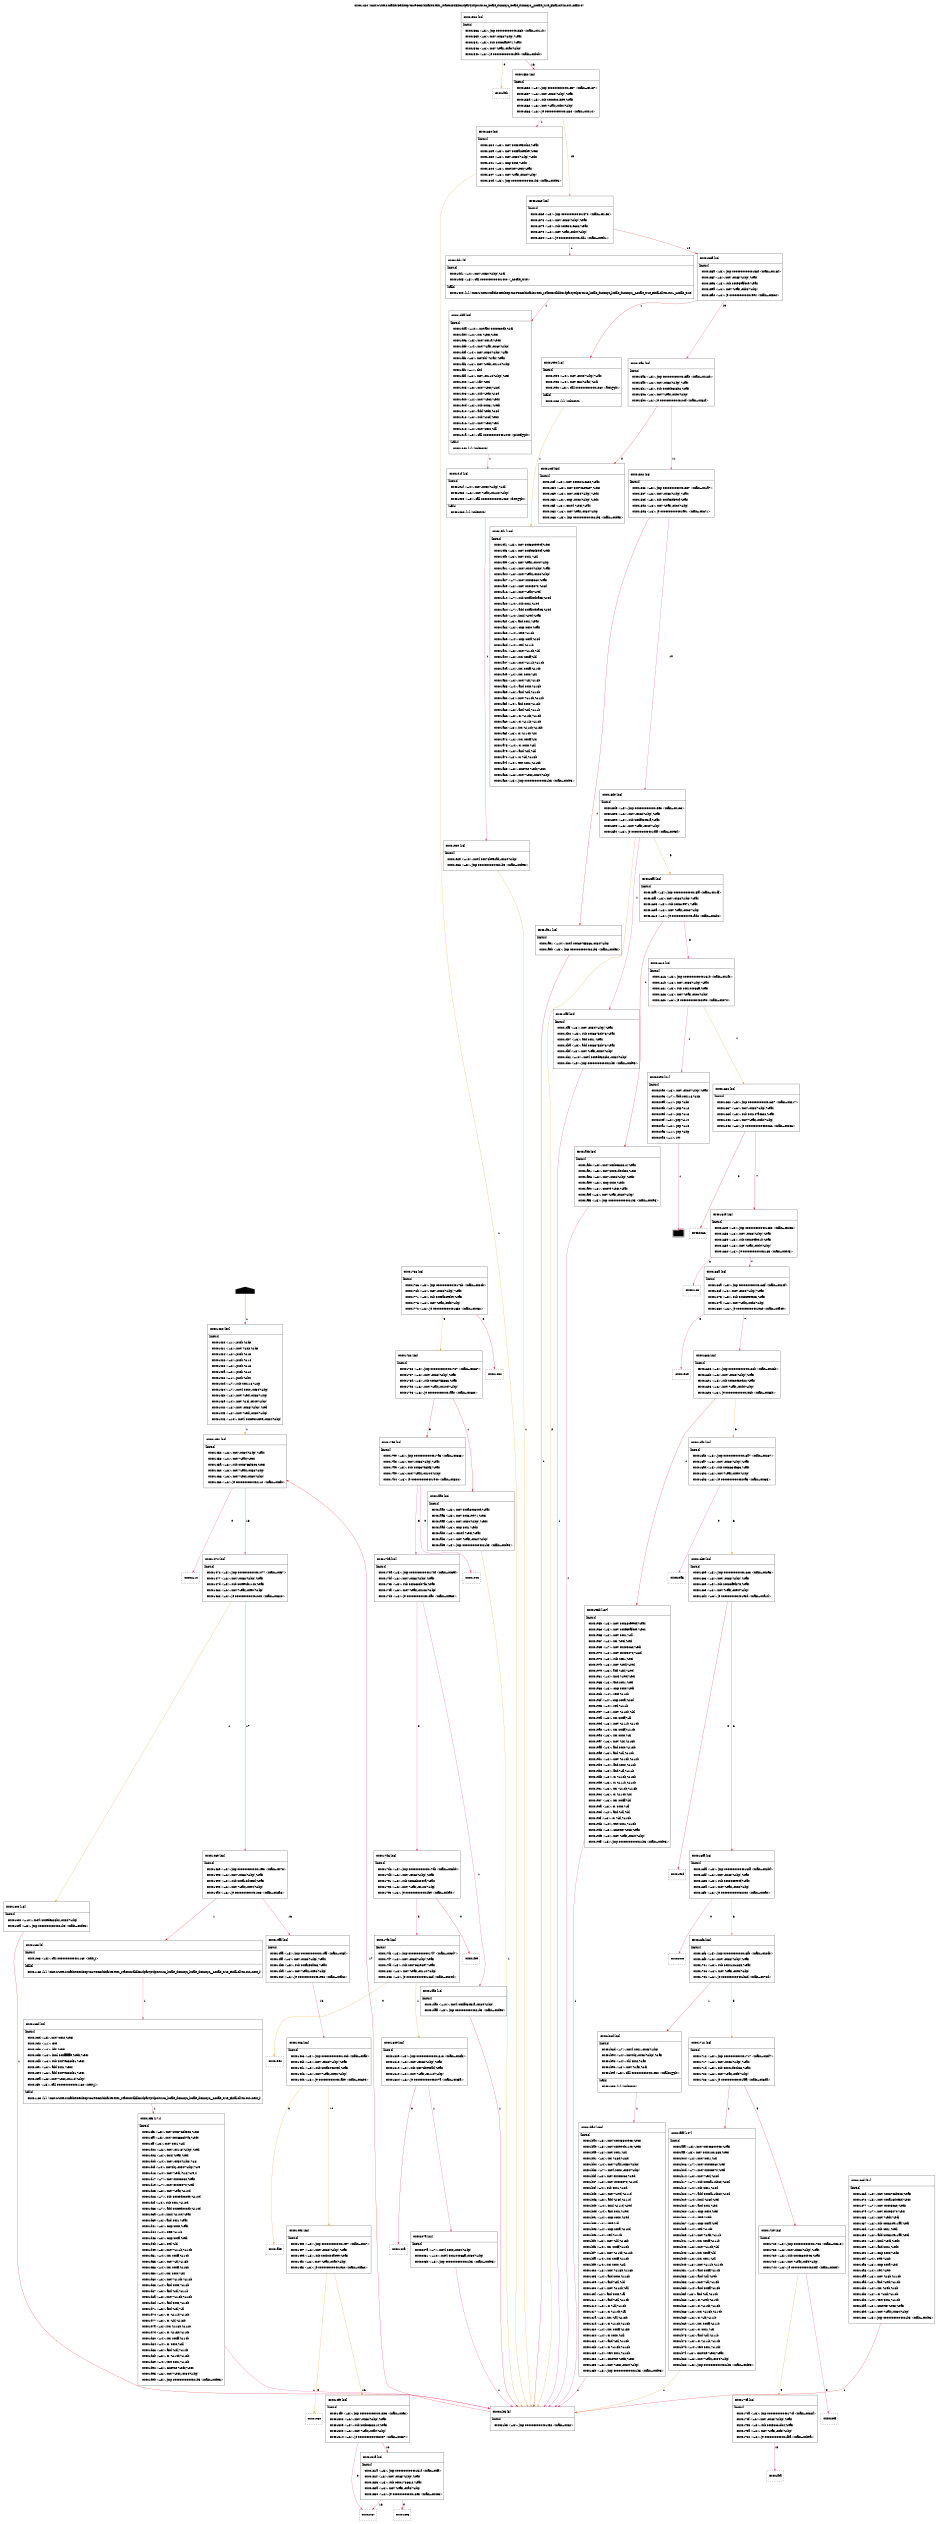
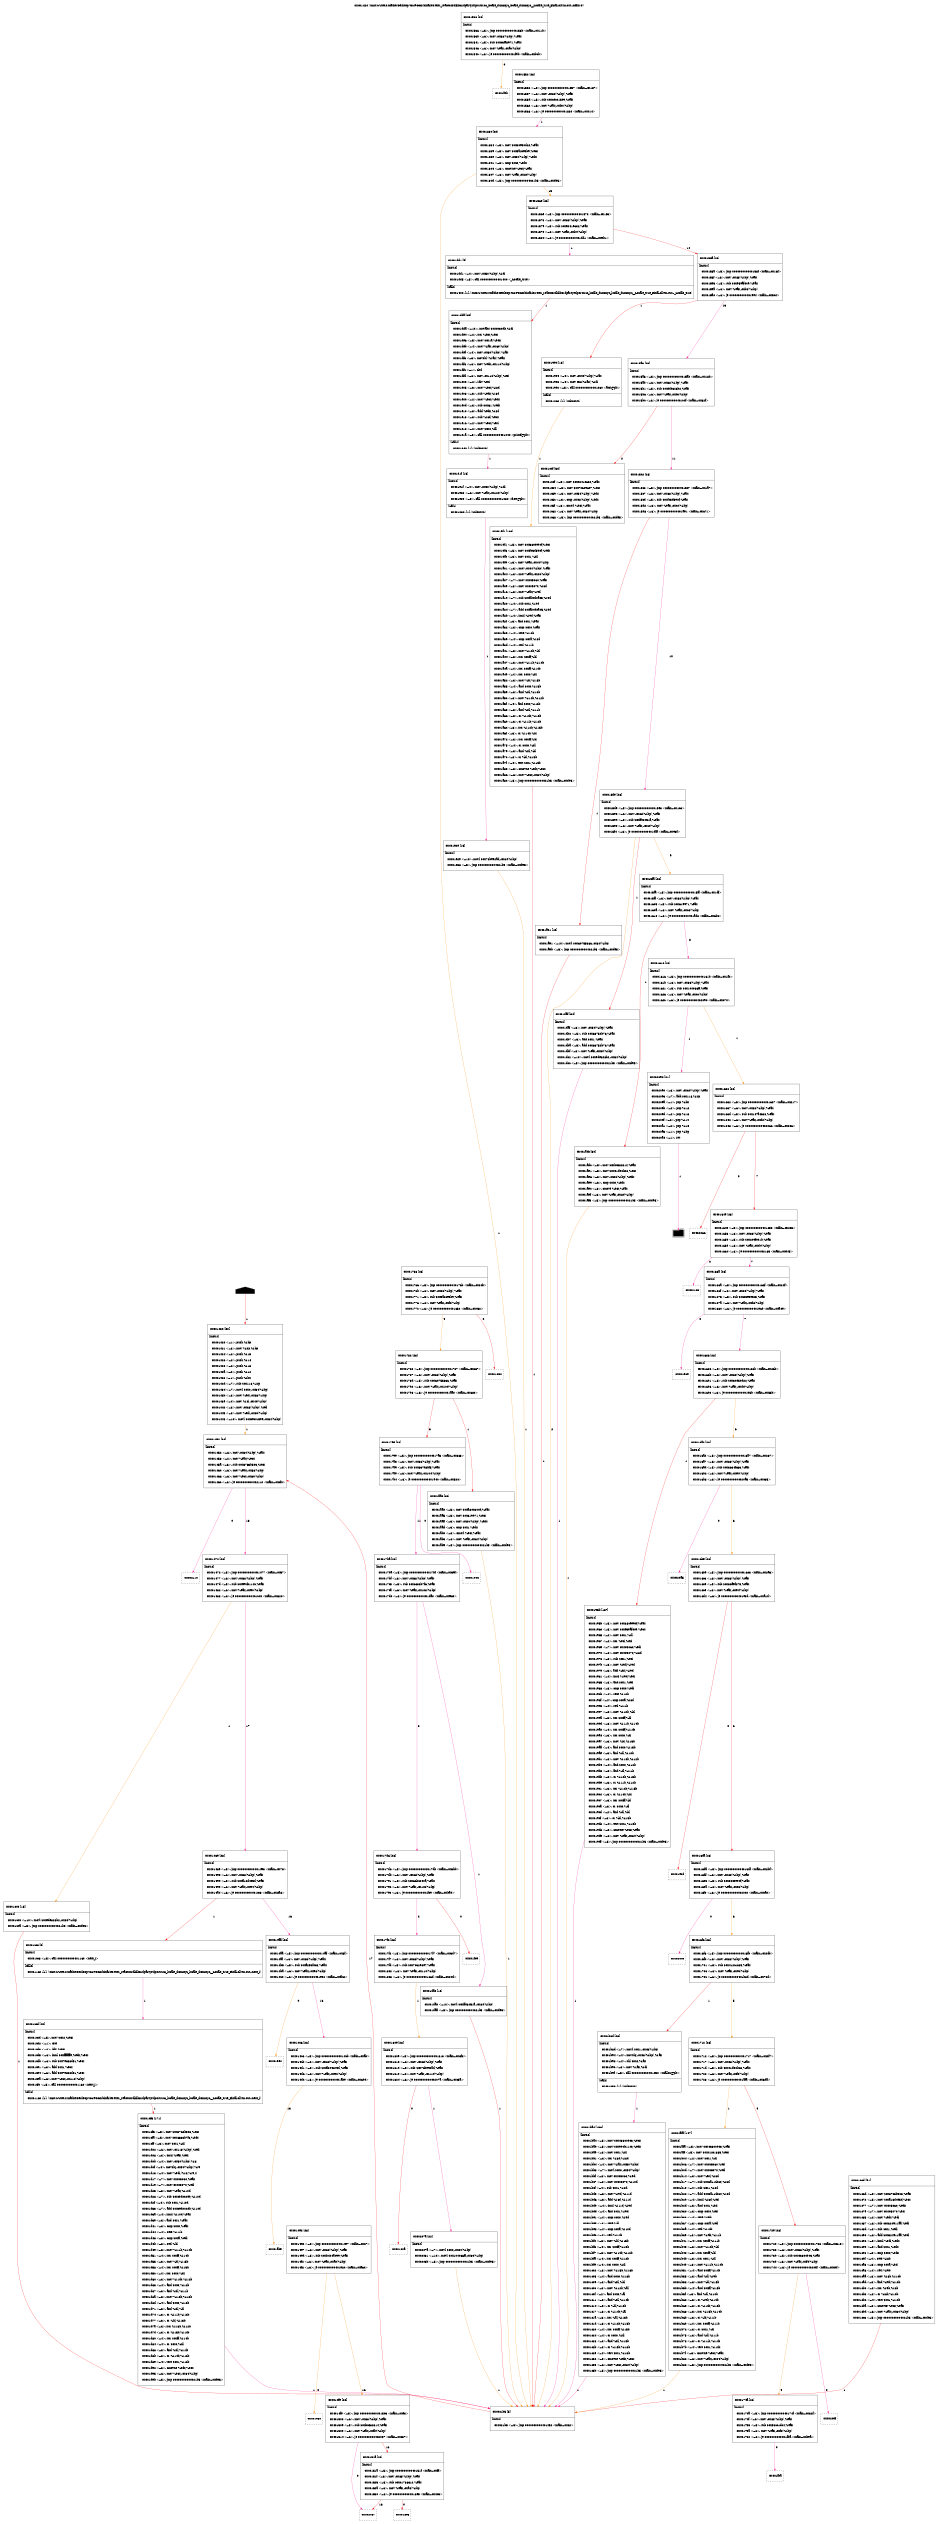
edge "0x401536 [28]" -> "0x401552 [28]": removed, label "16"
edge "0x401552 [28]" -> "0x40156e [28]": now "0x401834 [30]" -> "0x40156e [28]"
edge "0x4015de [28]" -> "0x401daf [34]": color deeppink -> red
edge "0x40179e [28]" -> "0x4017ba [28]": label " 3" -> " 11"
edge "0x4019f1 [160]" -> "0x4021b5 [5]": added, label "1"
edge "0x401adc [30]" -> "0x4021b5 [5]": color deeppink -> darkorange
edge "0x4017f2 [28]" -> "0x401ee2": now "0x4014aa [28]" -> "0x401ee2"
edge "0x401712 [28]" -> "0x401afa [147]": color red -> darkorange
edge "0x4014c6 [28]" -> "0x401abe": label " 0" -> " 13"
edge "0x4014c6 [28]" -> "0x4014e2 [28]": removed, label "16"
edge "0x40207a [22]" -> "0x4021b5 [5]": color deeppink -> darkorange
edge "0x40174a [28]" -> "0x401fba": label " 13" -> " 0"
